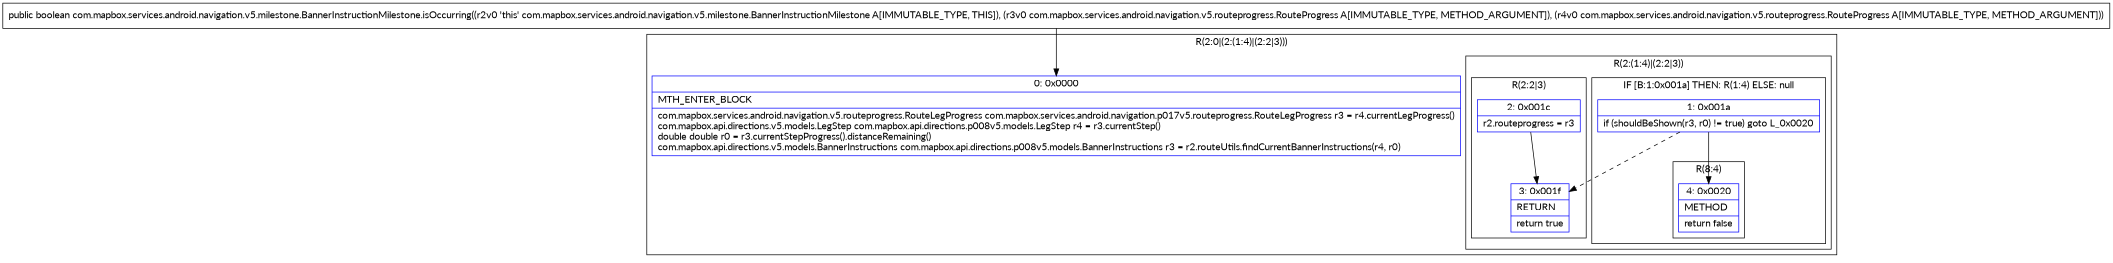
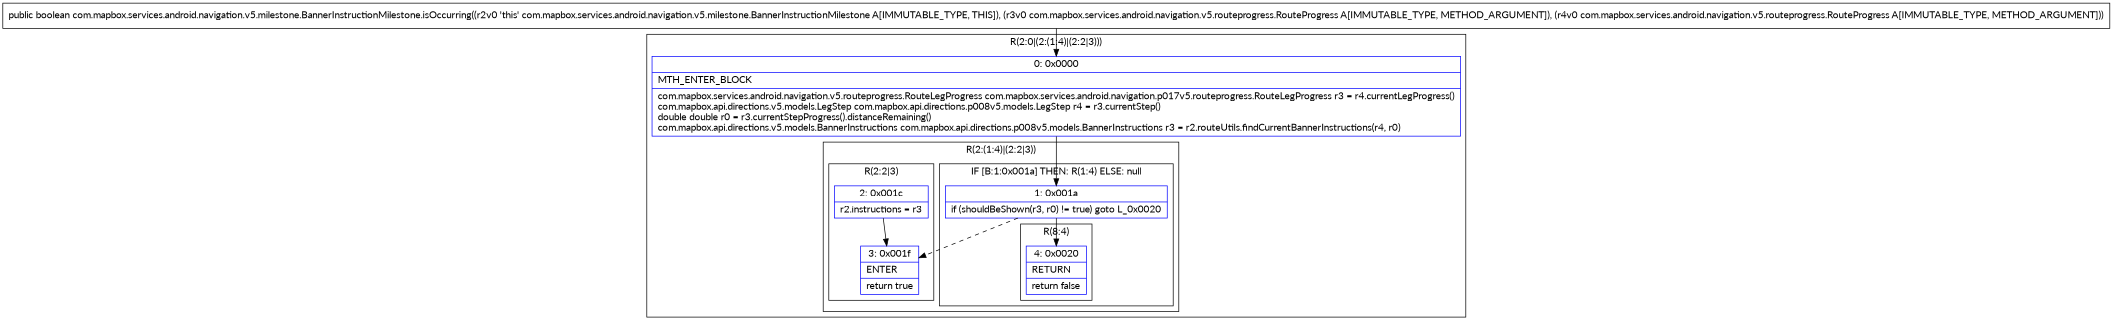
node "2: 0x001c": text "r2.routeprogress = r3" -> "r2.instructions = r3"
edge "0: 0x0000" -> "1: 0x001a": added
node "3: 0x001f": text "RETURN" -> "ENTER"
node "4: 0x0020": text "METHOD" -> "RETURN"
